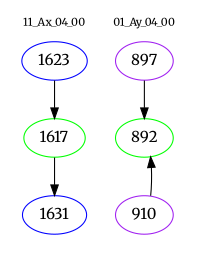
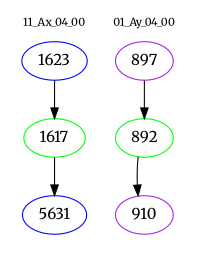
edge "910" -> "892": reversed
node "1631": label "1631" -> "5631"
